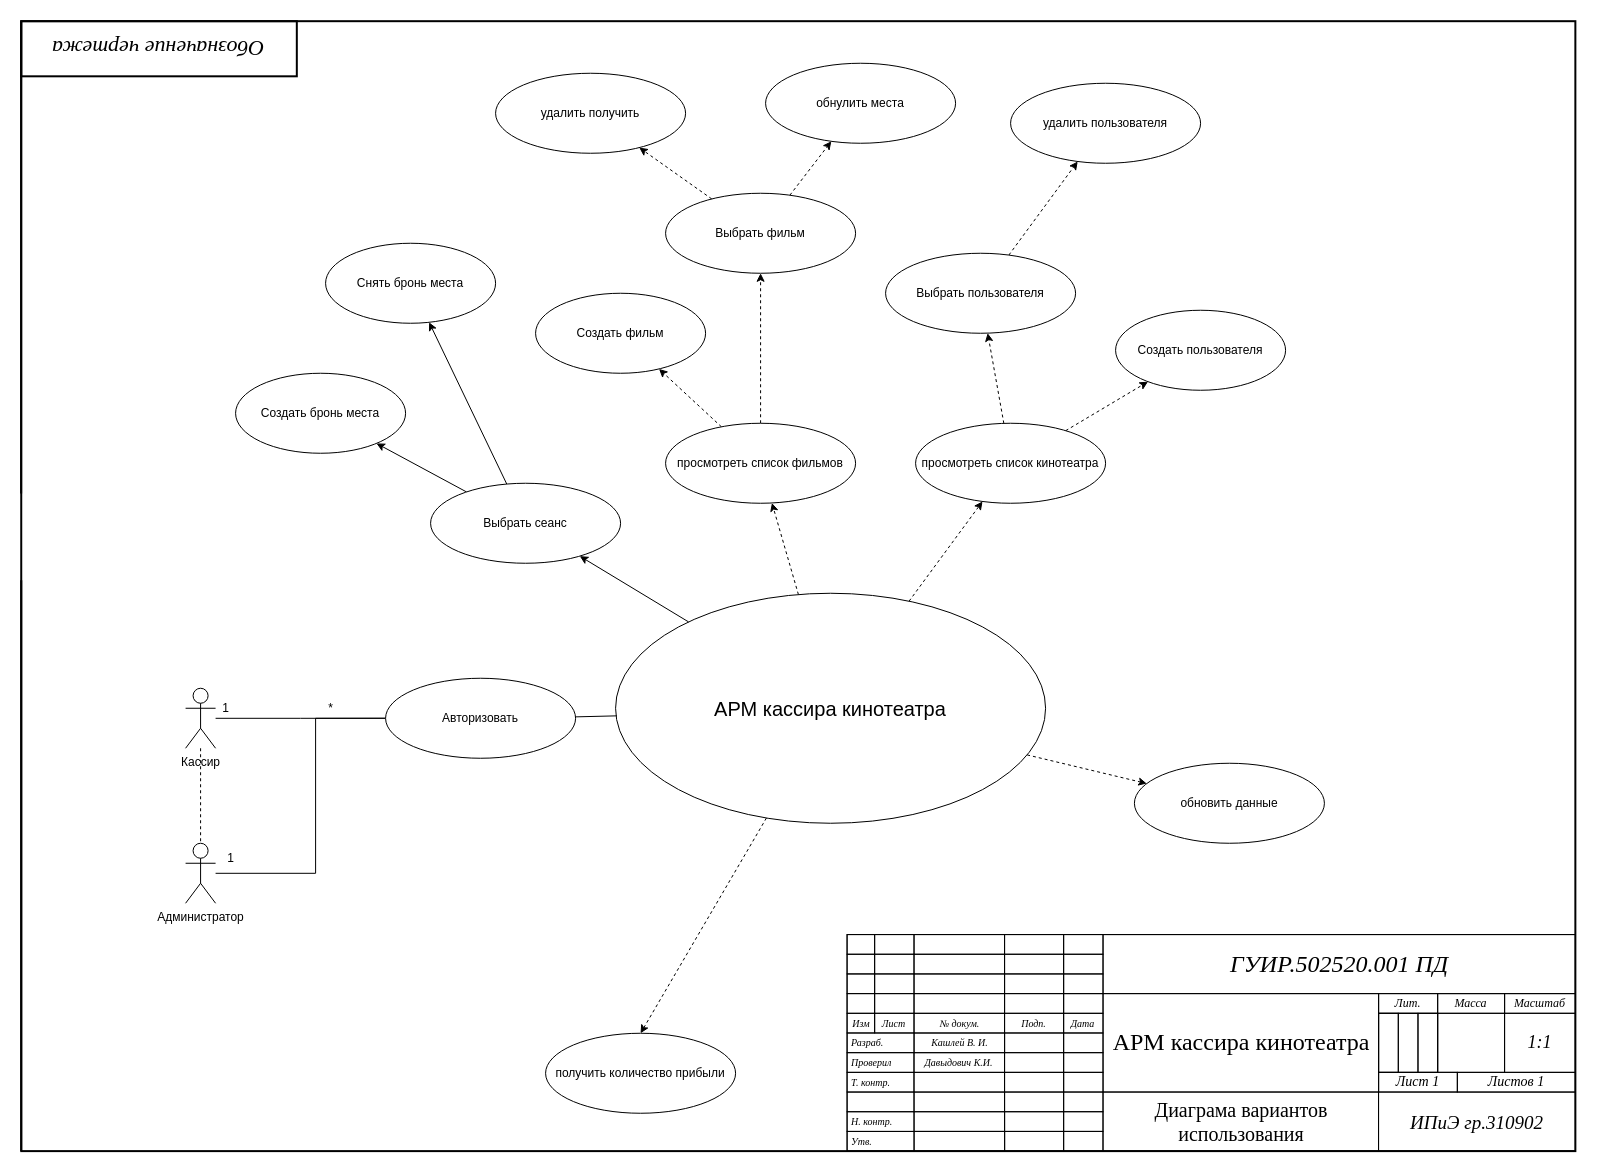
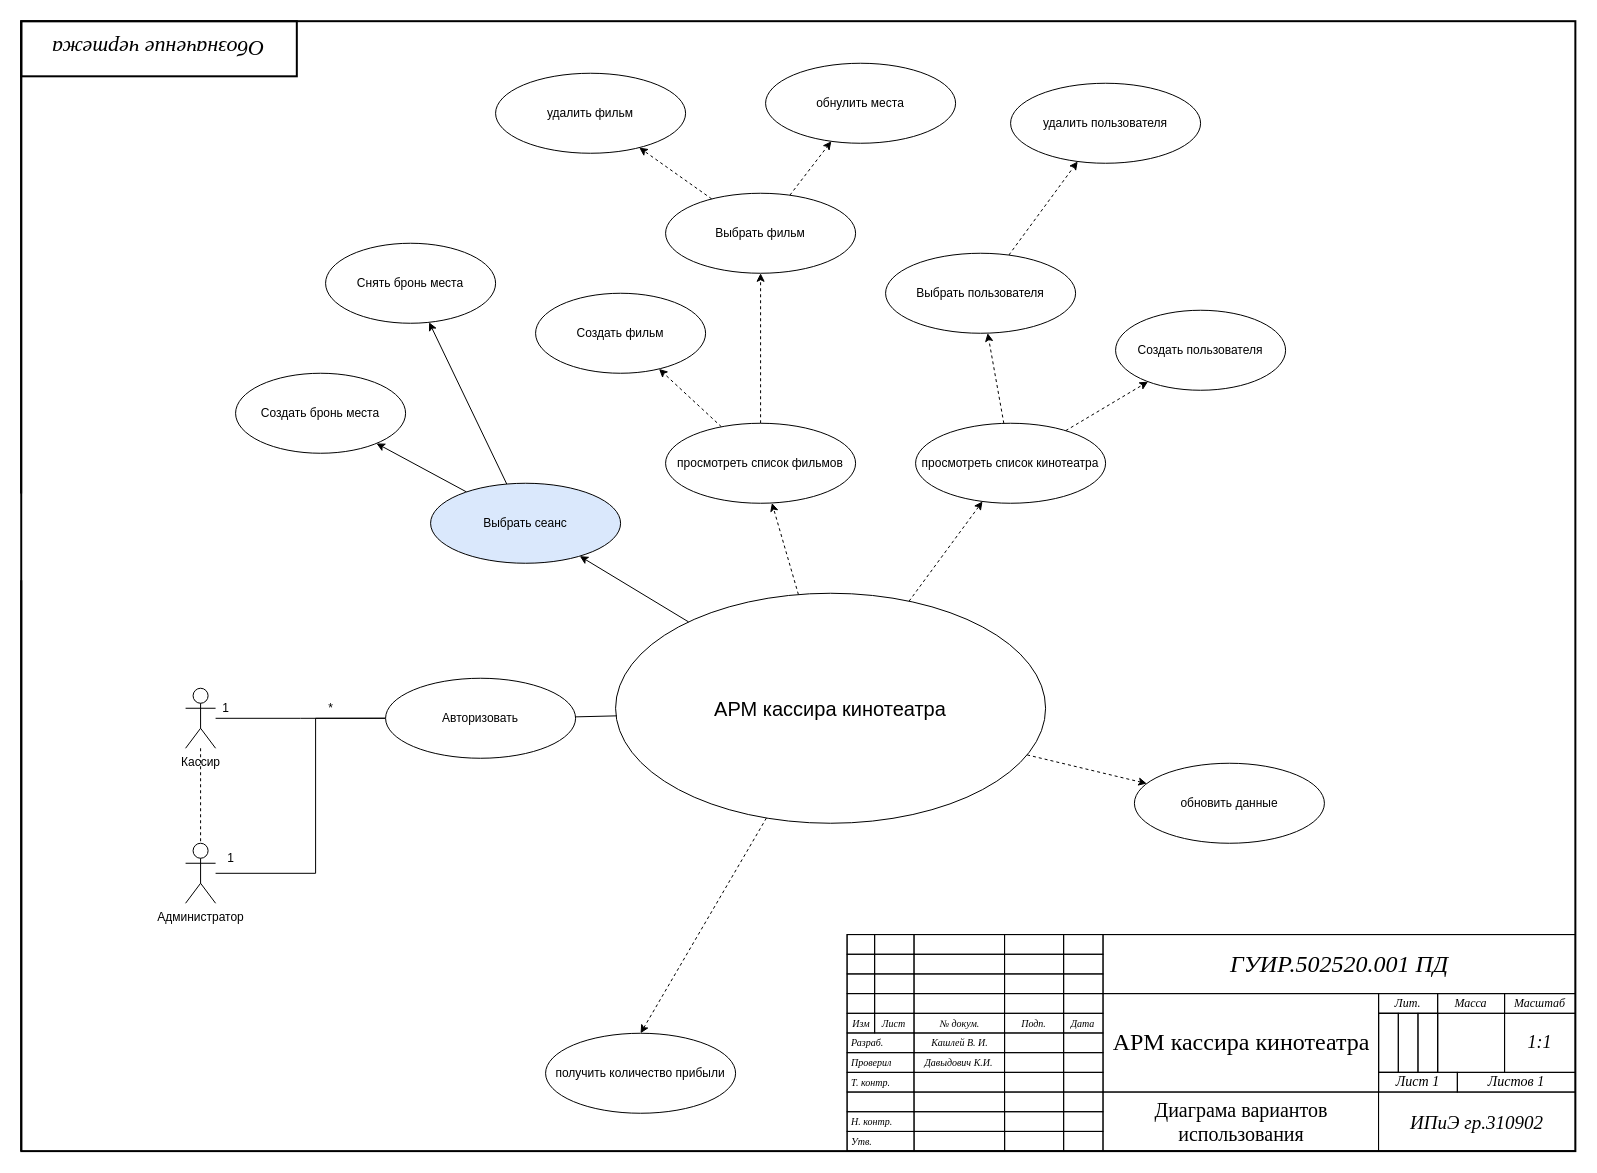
node "удалить получить": label "удалить получить" -> "удалить фильм"
node "Выбрать сеанс": fillcolor #ffffff -> #dae8fc
